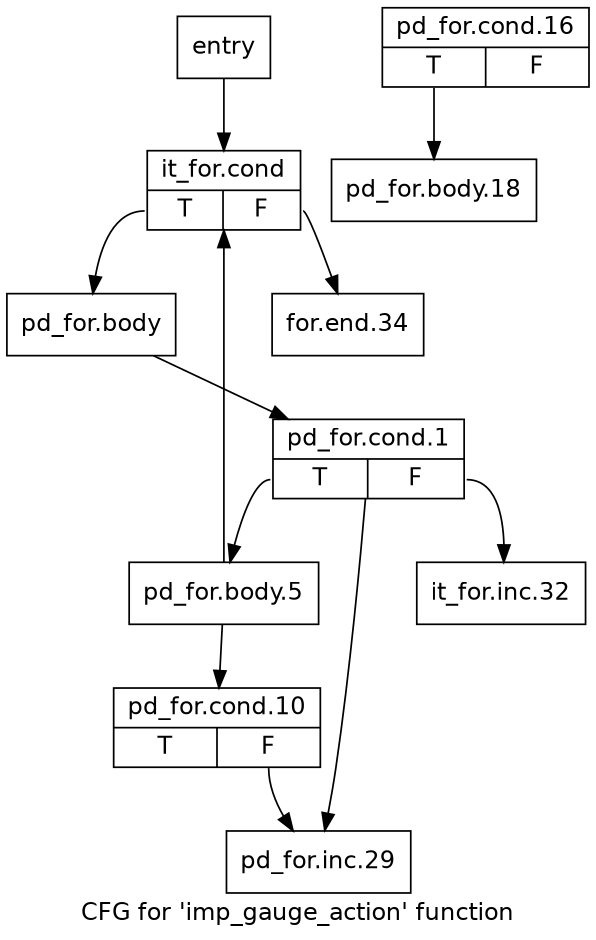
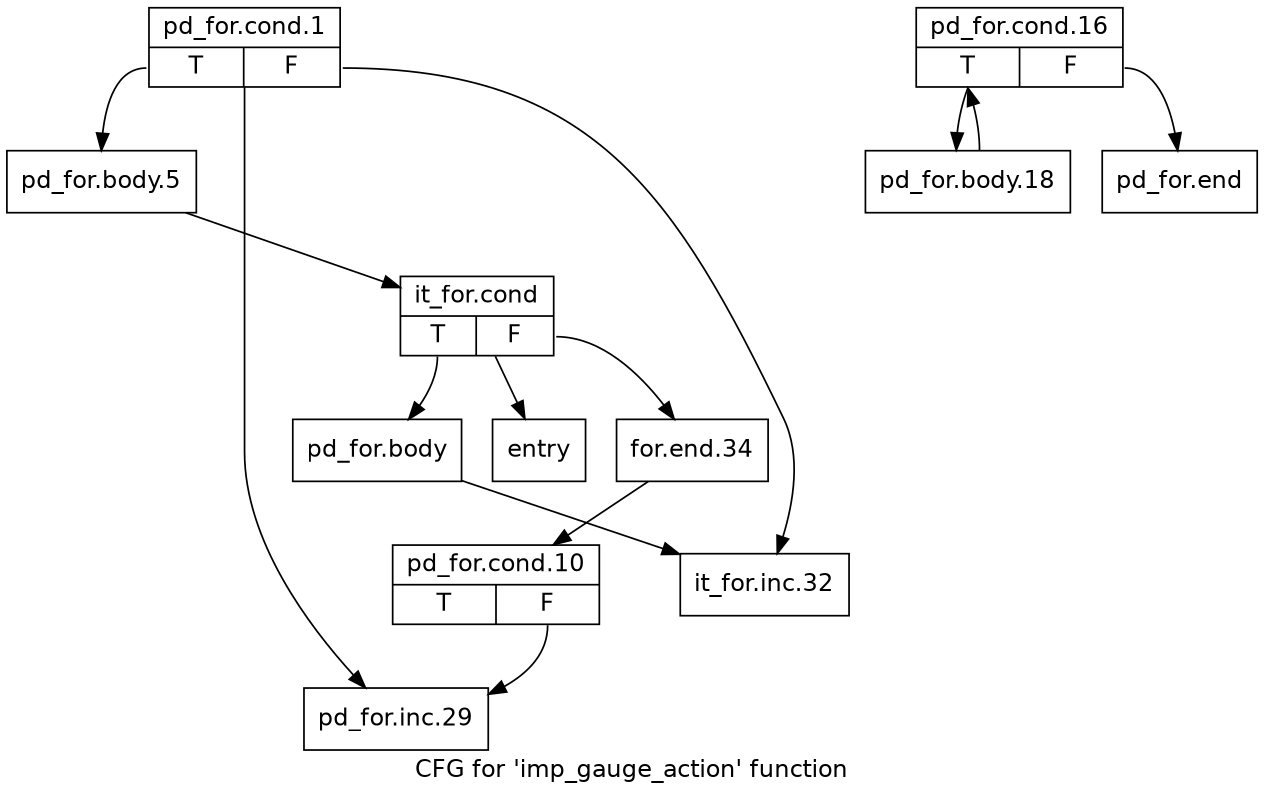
edge "entry" -> "it_for.cond": reversed
edge "pd_for.body.18" -> "pd_for.cond.16": added
node "pd_for.end": added
edge "pd_for.body" -> "pd_for.cond.1": now "pd_for.body" -> "it_for.inc.32"
edge "pd_for.body.5" -> "pd_for.cond.10": now "for.end.34" -> "pd_for.cond.10"
